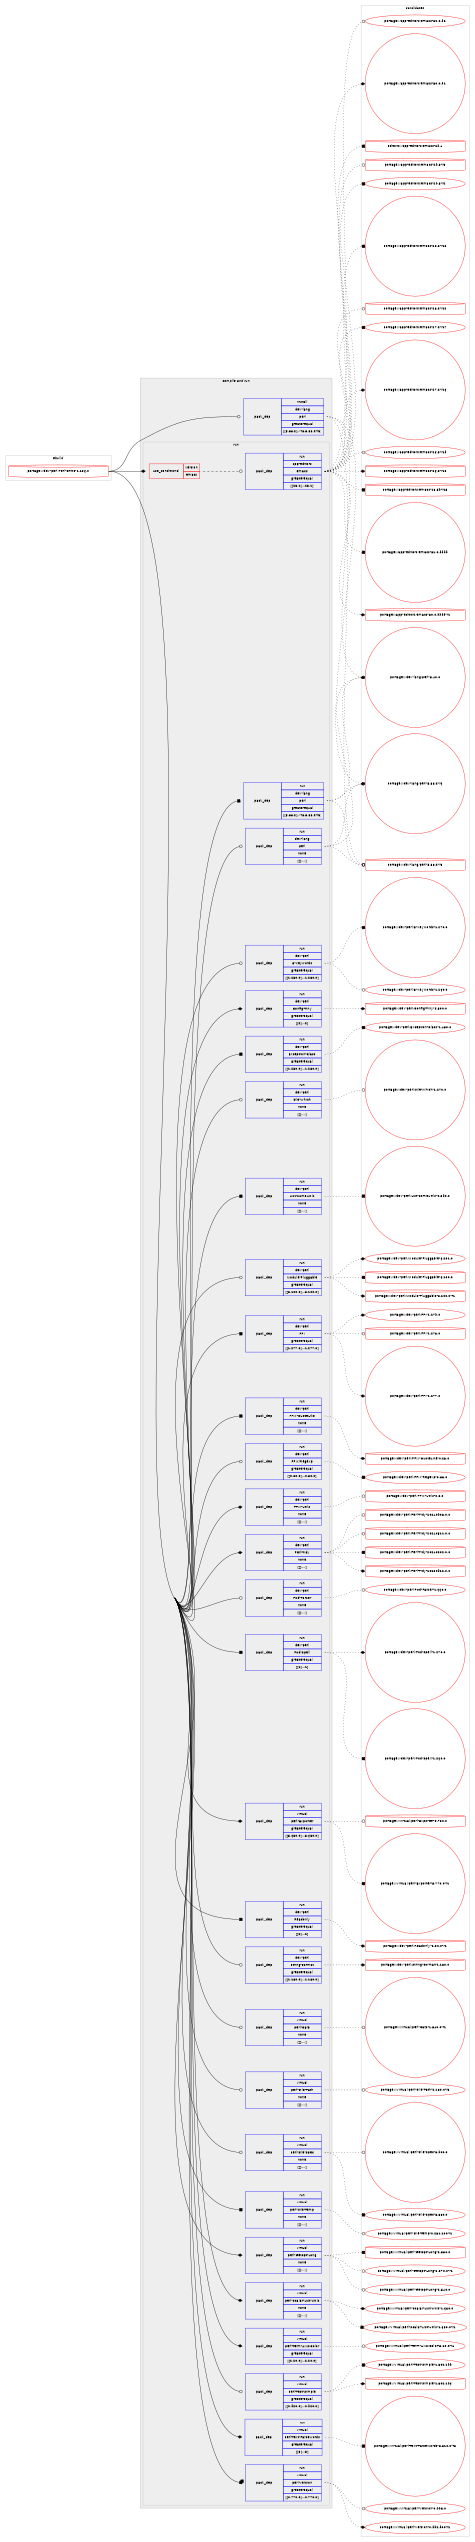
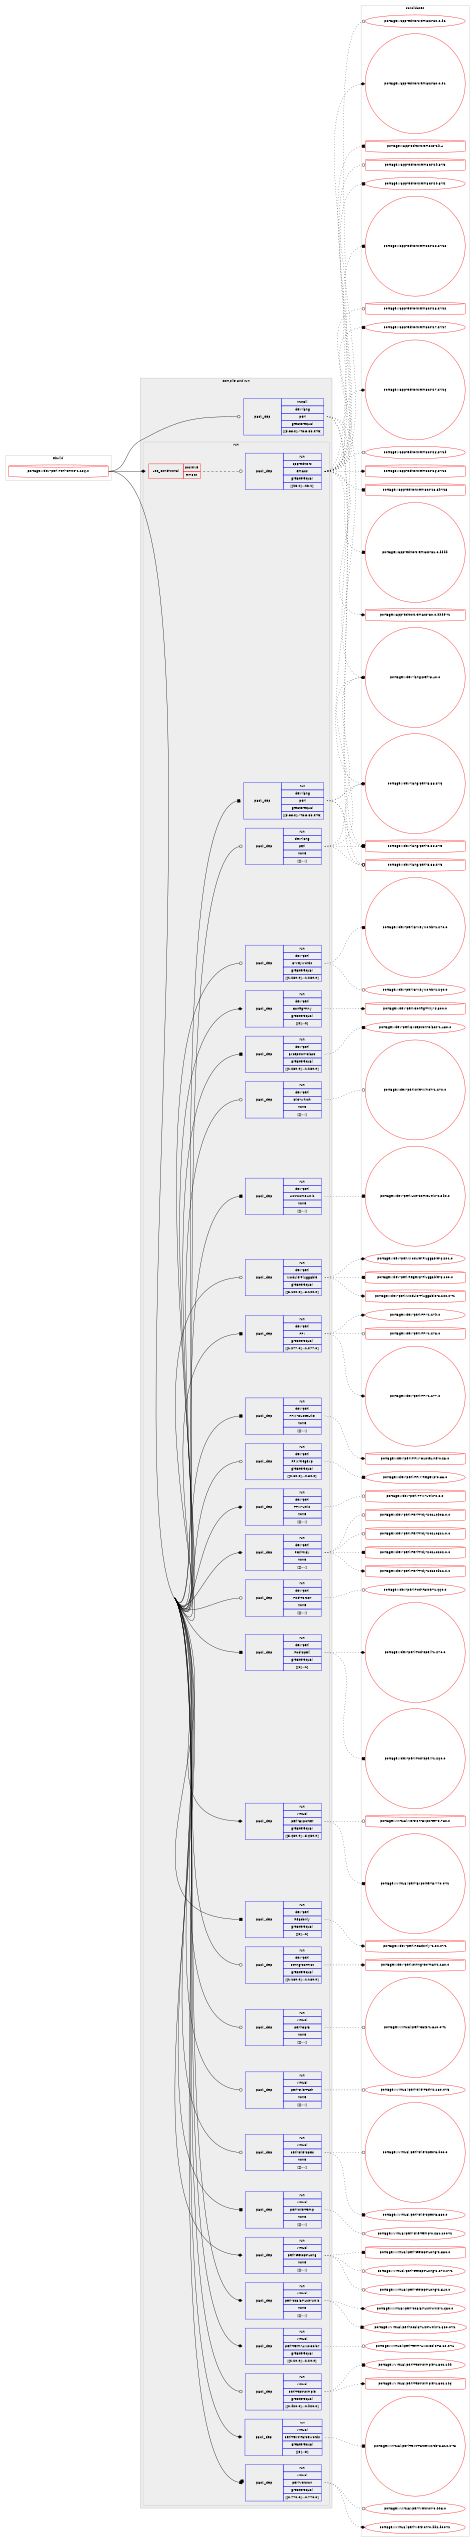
node "editors://app-editors/emacs-29.4": label "editors://app-editors/emacs-29.4" -> "portage://app-editors/emacs-29.4"
node "use_conditional": text "version" -> "positive"
node "portage://dev-lang/perl-5.38.2-r5": added
node "portage://dev-perl/Module-Pluggable-6.100.0": label "portage://dev-perl/Module-Pluggable-6.100.0" -> "portage://dev-perl/Regexp-Pluggable-6.100.0"
node "portage://virtual/perl-Exporter-5.780.0": label "portage://virtual/perl-Exporter-5.780.0" -> "portage://virtual/version-Exporter-5.780.0"
